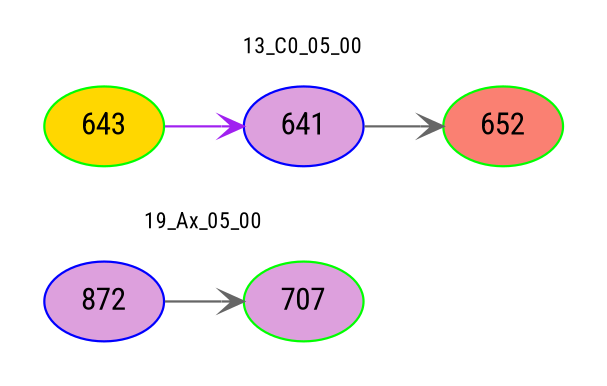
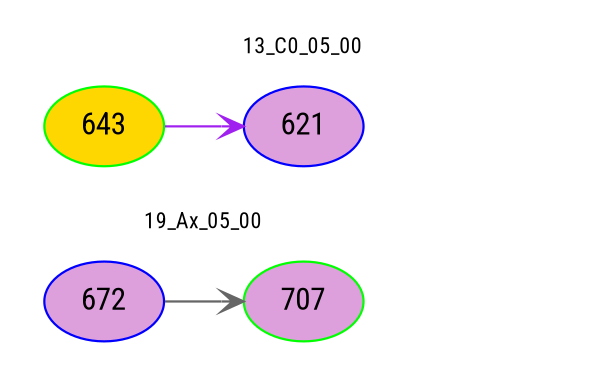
node "641": label "641" -> "621"
node "652": removed
node "872": label "872" -> "672"
